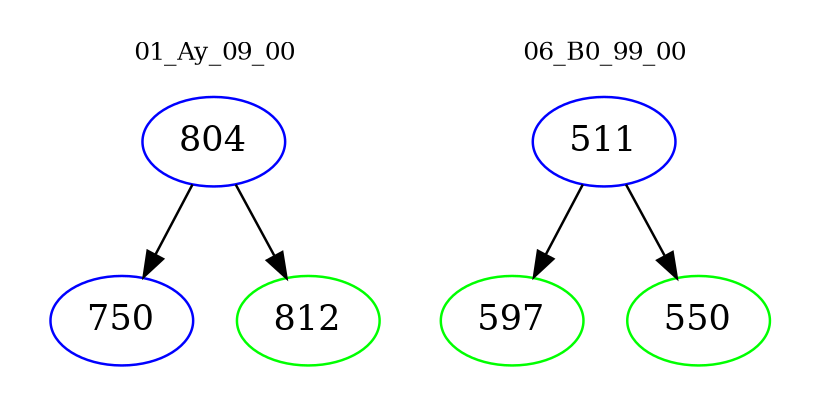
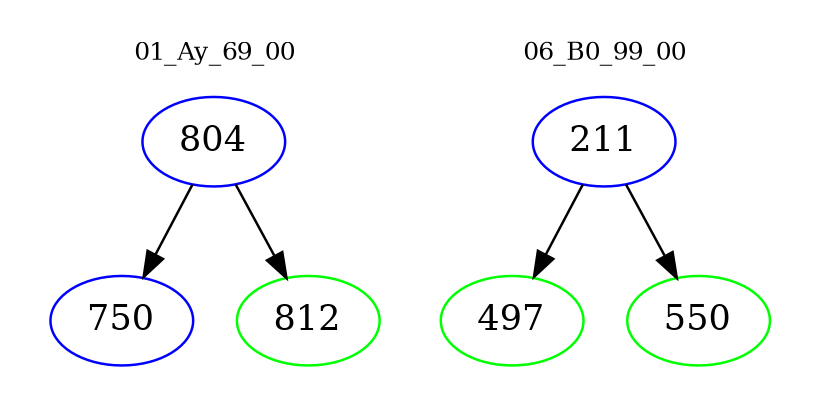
cluster "01_Ay_09_00": label "01_Ay_09_00" -> "01_Ay_69_00"
node "511": label "511" -> "211"
node "597": label "597" -> "497"
